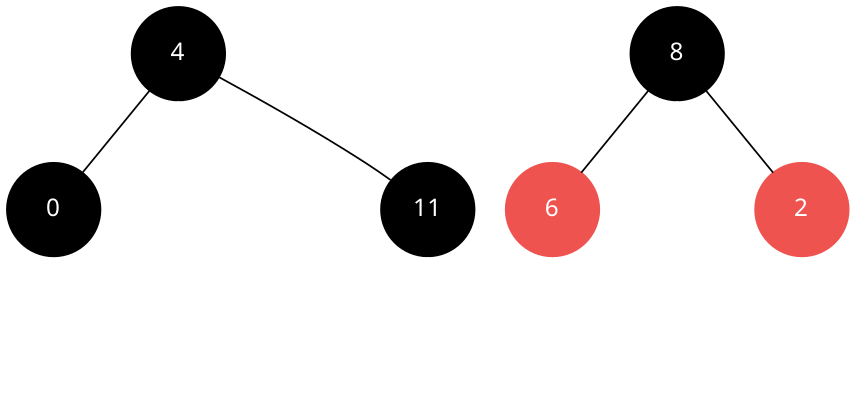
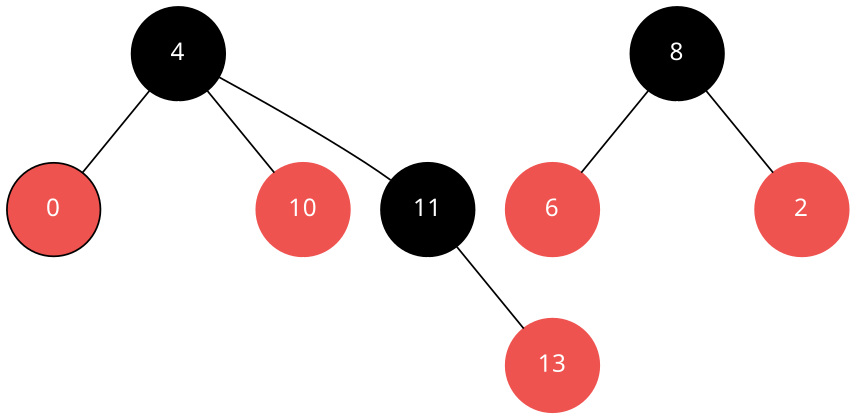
node "0": fillcolor black -> #ef5350
node "10": added
node "13": added
